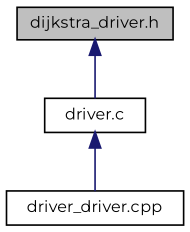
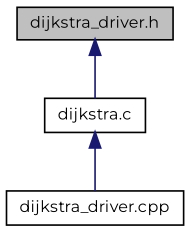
node "driver.c": label "driver.c" -> "dijkstra.c"
node "driver_driver.cpp": label "driver_driver.cpp" -> "dijkstra_driver.cpp"
